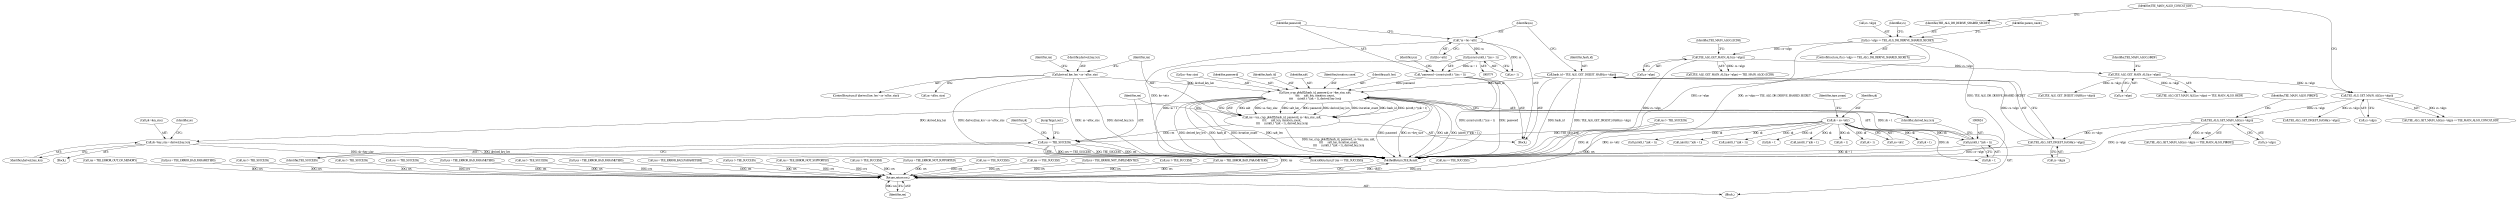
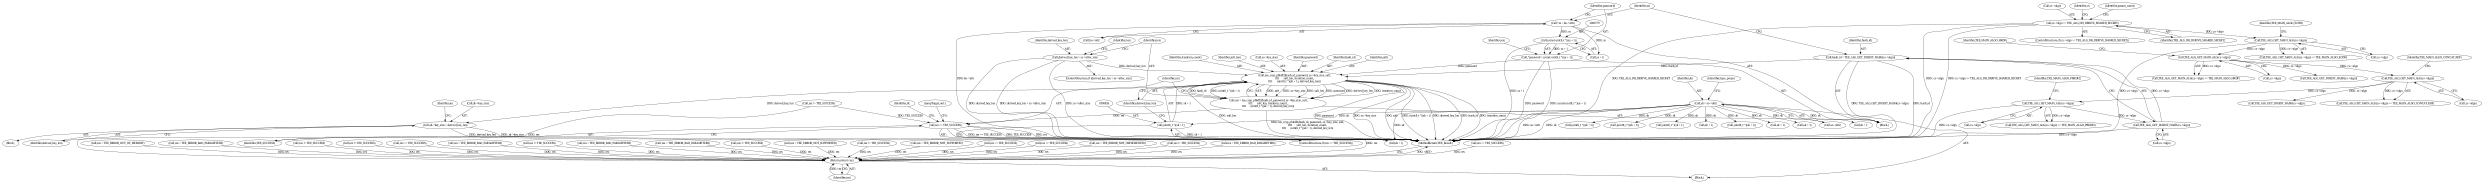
edge "(Identifier,TEE_MAIN_ALGO_CONCAT_KDF)" -> "(Identifier,TEE_ALG_DH_DERIVE_SHARED_SECRET)": now "(Call,cs->algo == TEE_ALG_DH_DERIVE_SHARED_SECRET)" -> "(Identifier,TEE_ALG_DH_DERIVE_SHARED_SECRET)"
edge "(Call,(const uint8_t *)(ss + 1))" -> "1000779": reversed
node "(Call,ss->alloc_size)": removed
